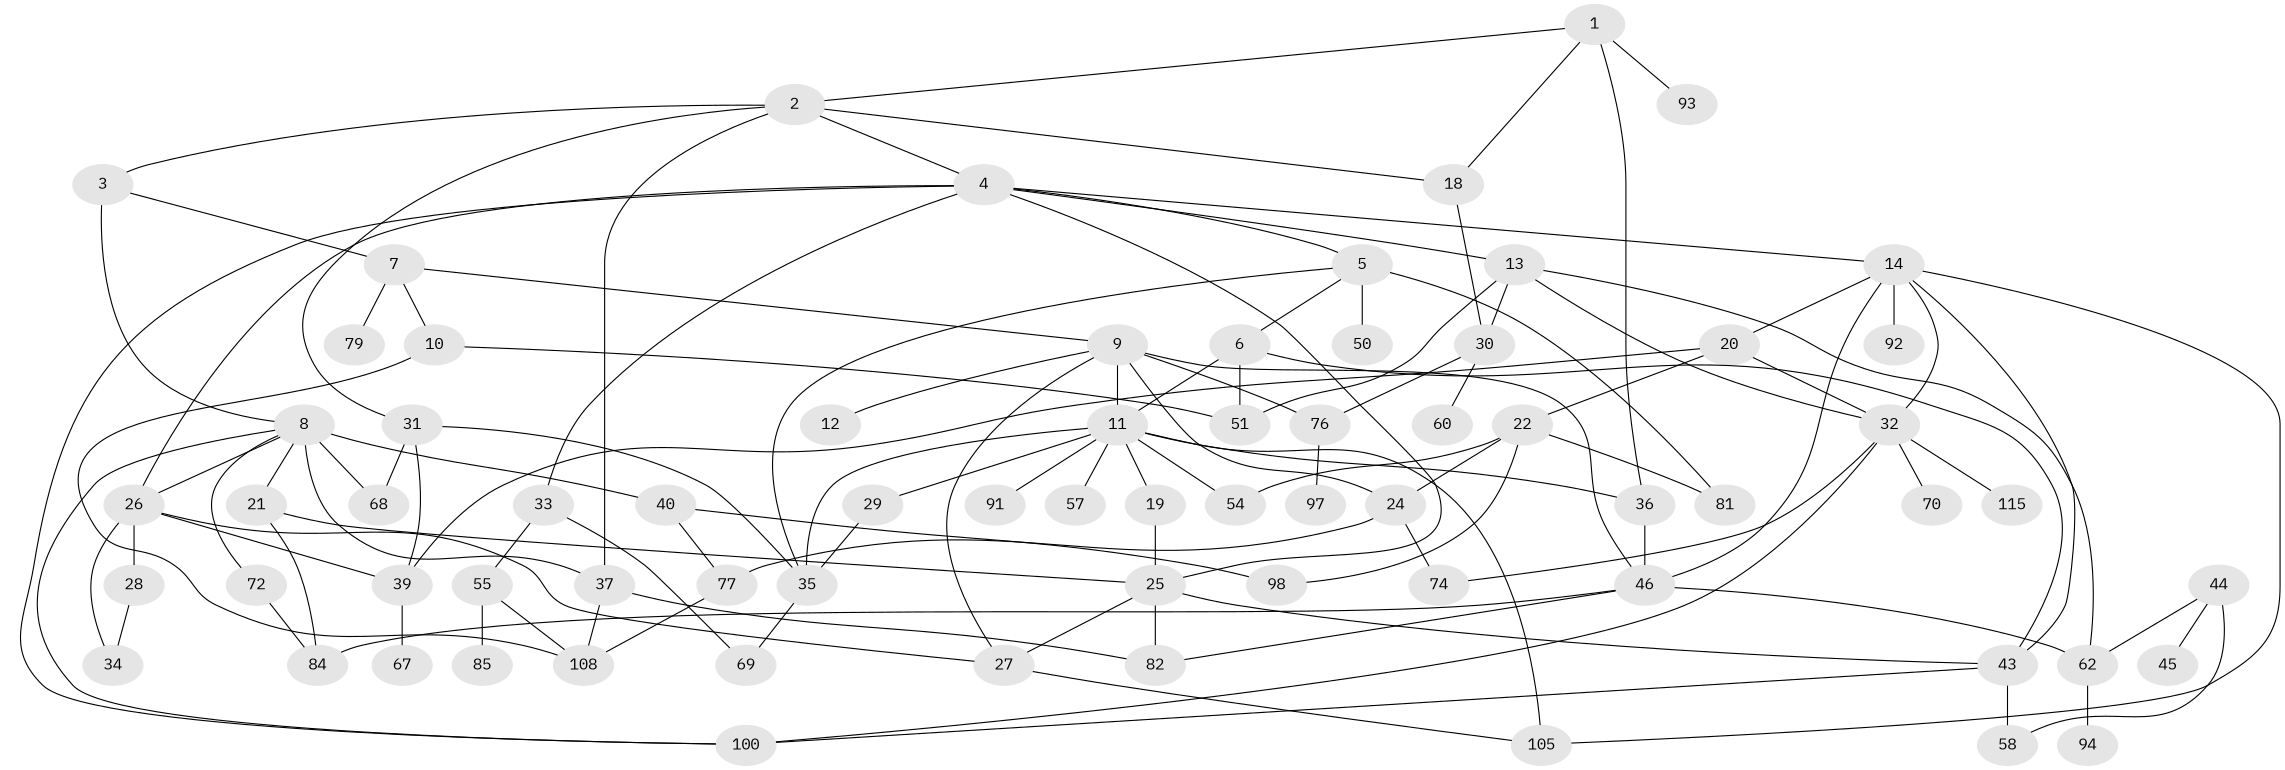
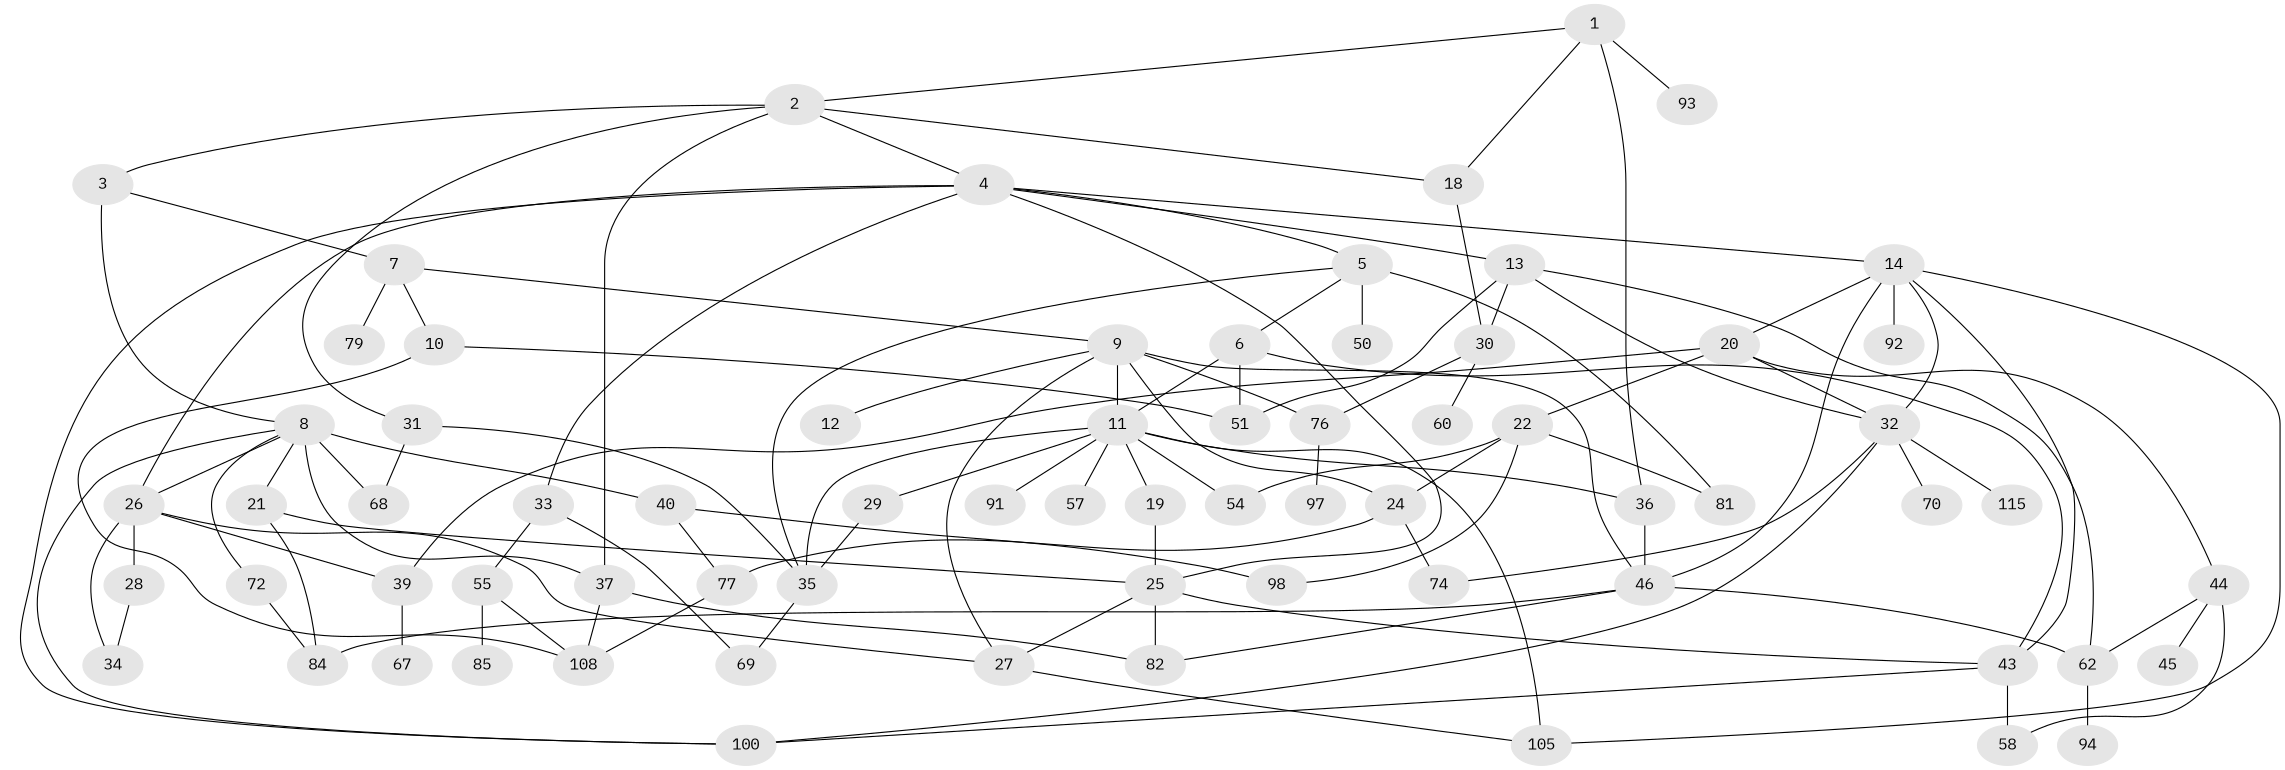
edge "20" -- "44": added
edge "31" -- "39": removed
